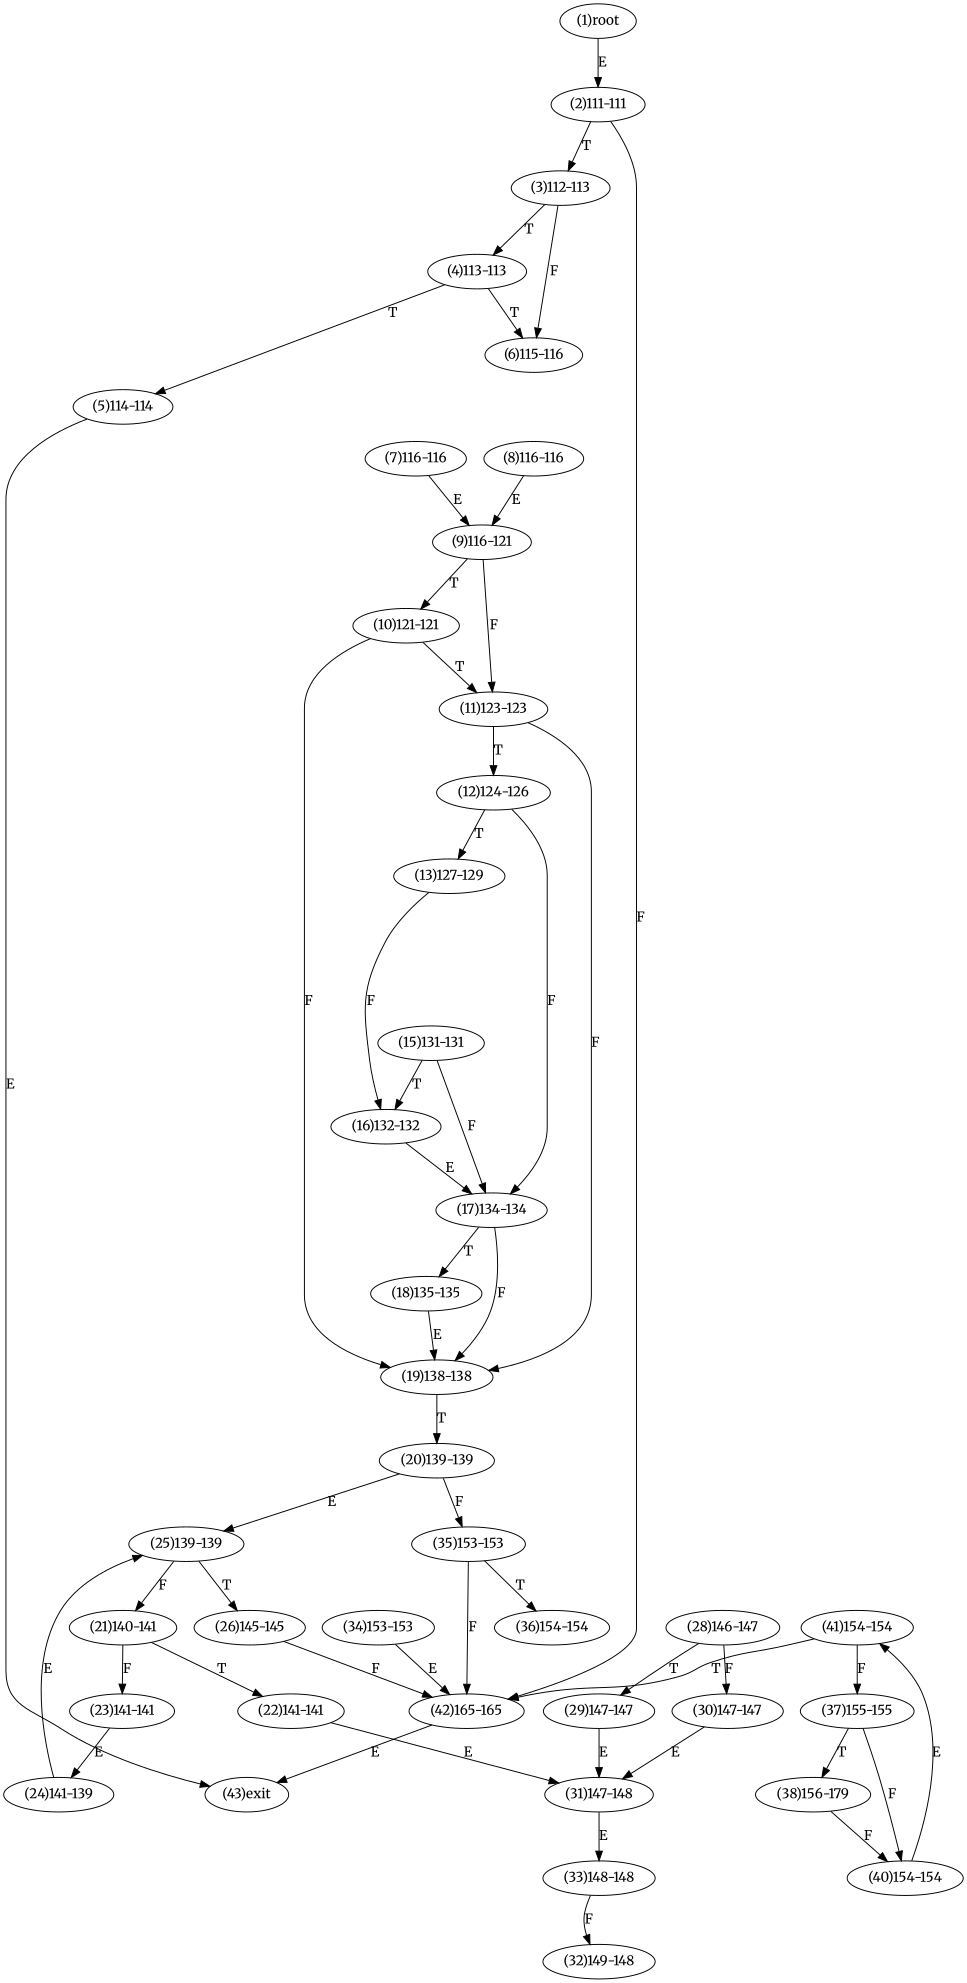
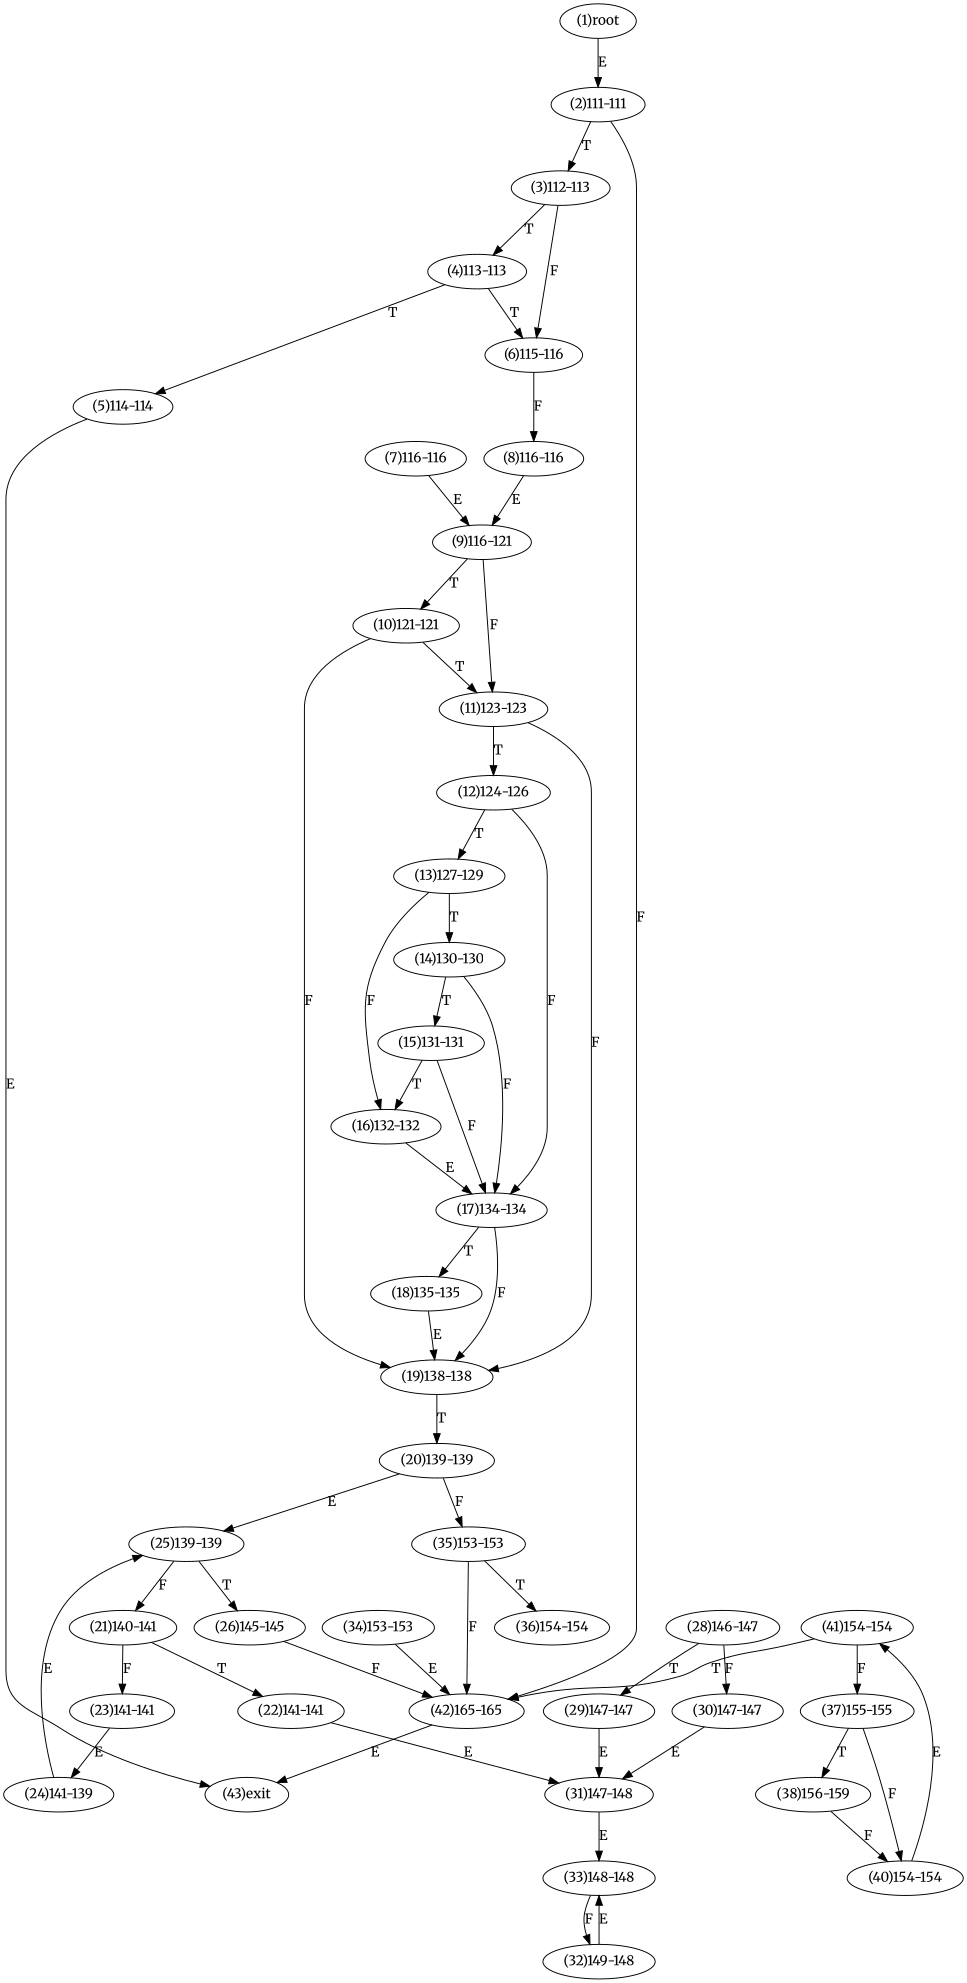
edge "(6)115-116" -> "(8)116-116": added, label "F"
node "(14)130-130": added
node "(38)156-179": label "(38)156-179" -> "(38)156-159"
edge "(32)149-148" -> "(33)148-148": added, label "E"
